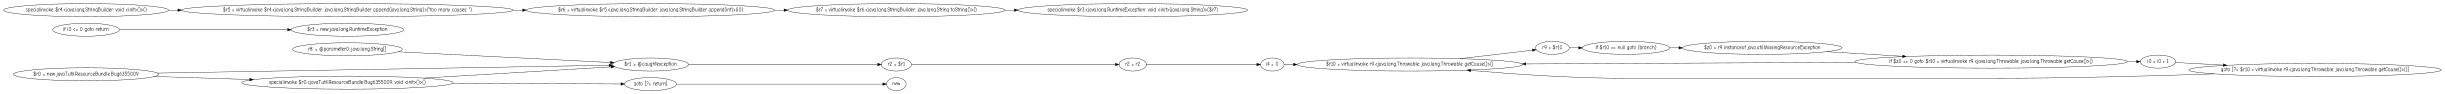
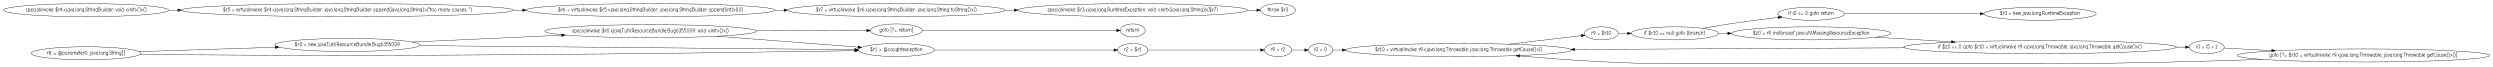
node "throw $r3": added
edge "if $r10 == null goto (branch)" -> "if i0 <= 0 goto return": added
edge "r8 := @parameter0: java.lang.String[]" -> "$r0 = new javaT.util.ResourceBundle.Bug6355009": added
node "i0 = i0 + 1": label "i0 = i0 + 1" -> "i0 = i5 + 1"
node "r2 = r2": label "r2 = r2" -> "r9 = r2"
node "i4 = 0": label "i4 = 0" -> "i0 = 0"
node "new": label "new" -> "return"
